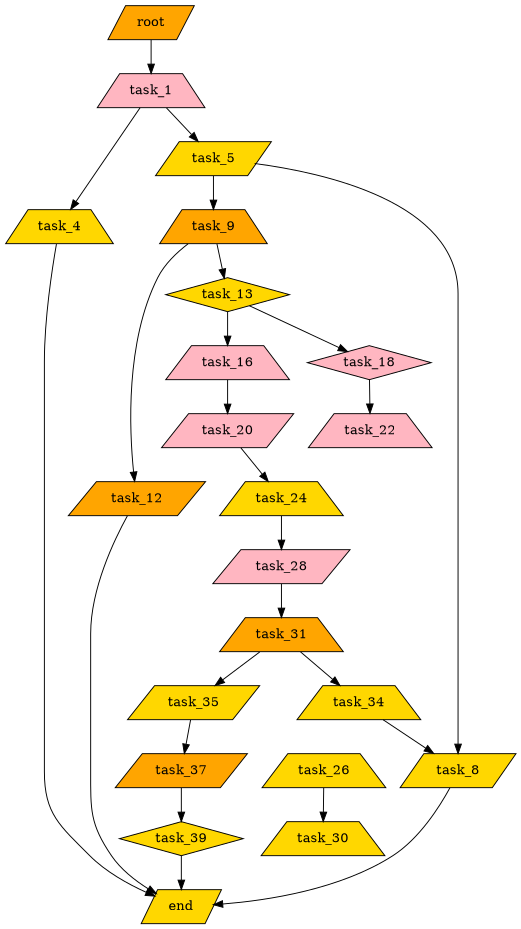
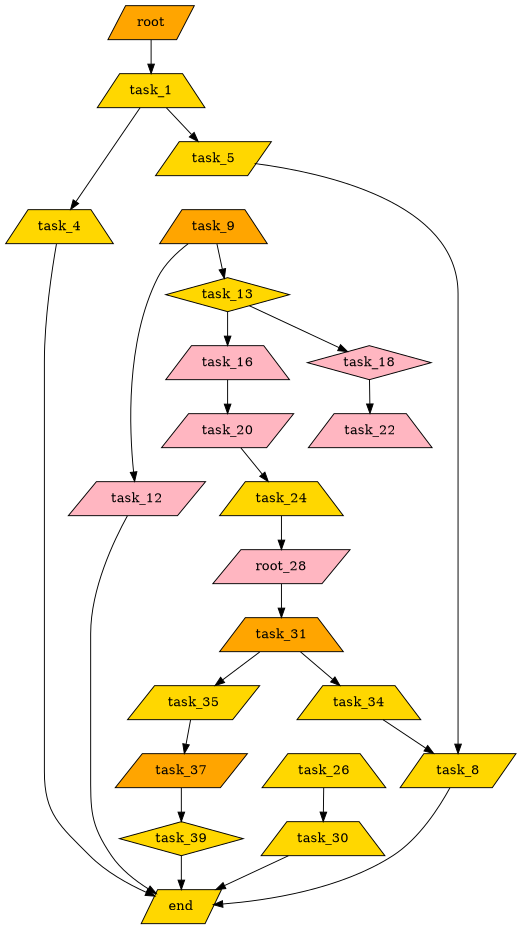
node "task_1": fillcolor lightpink -> gold
edge "task_5" -> "task_9": removed
node "task_12": fillcolor orange -> lightpink
node "task_28": label "task_28" -> "root_28"
edge "task_30" -> "end": added
